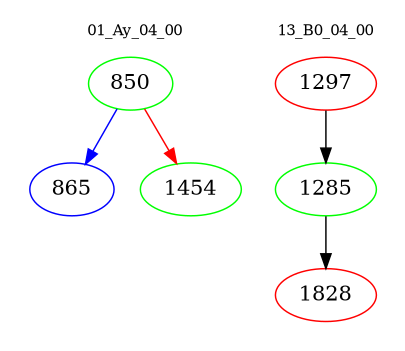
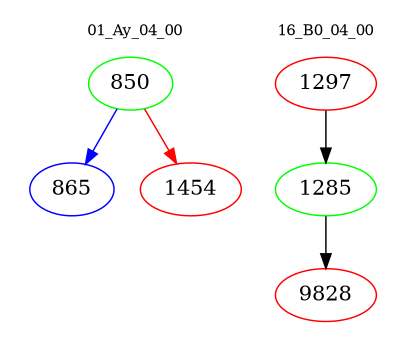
cluster "13_B0_04_00": label "13_B0_04_00" -> "16_B0_04_00"
node "1454": color green -> red
node "1828": label "1828" -> "9828"
